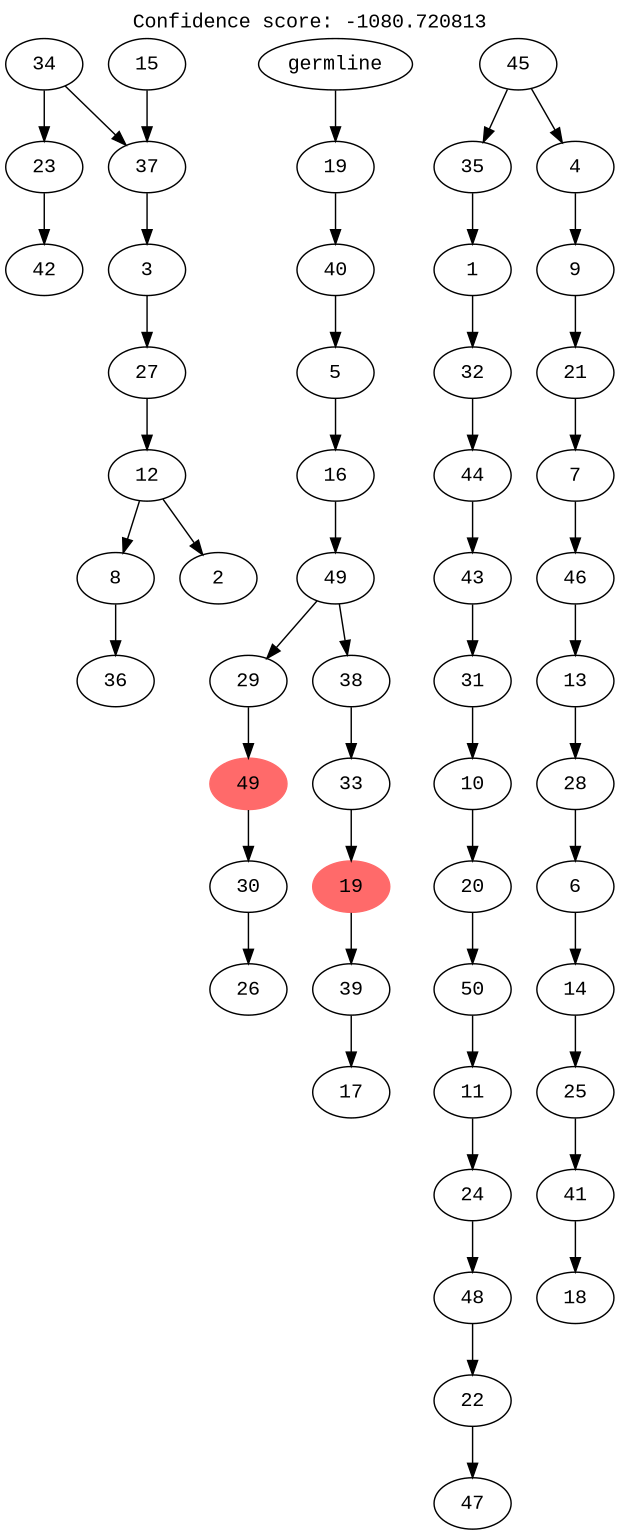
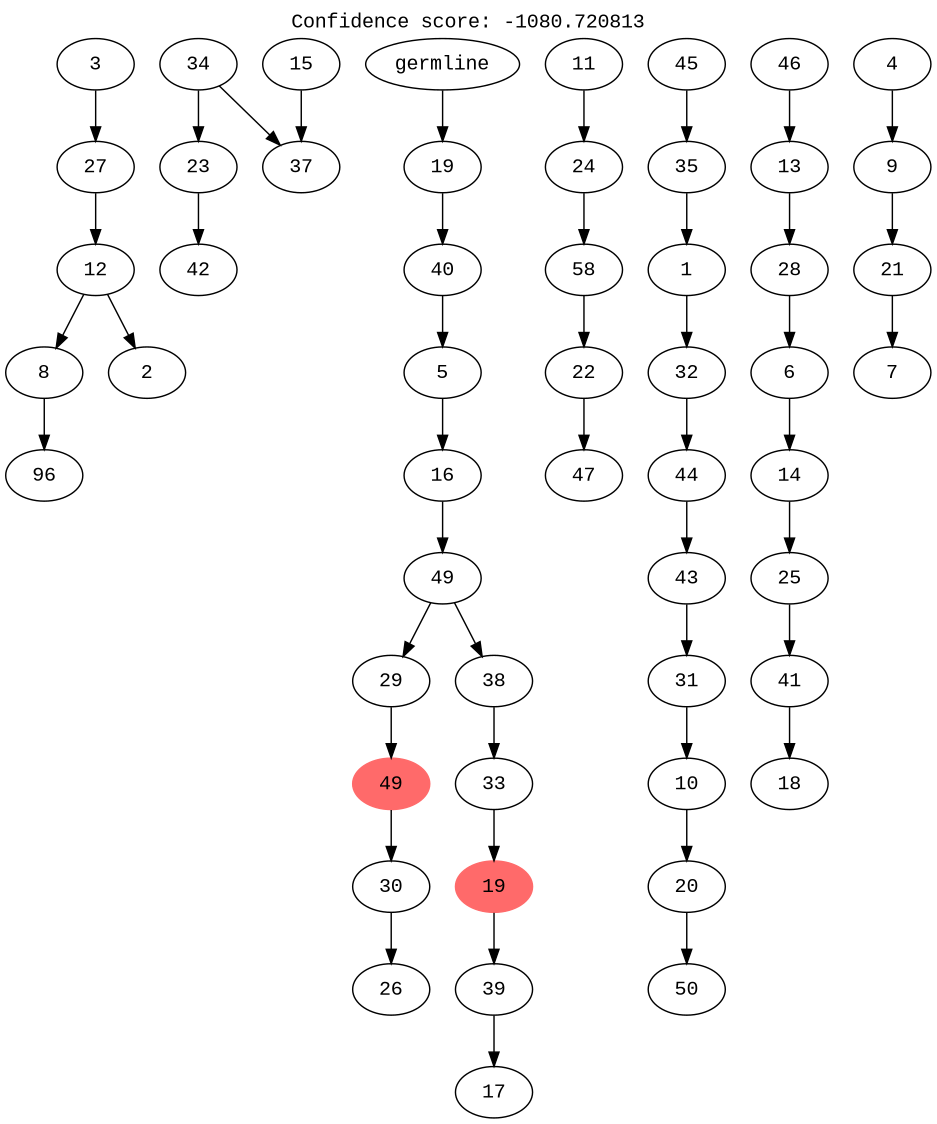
edge "45" -> "4": removed
edge "37" -> "3": removed
edge "7" -> "46": removed
node "36": label "36" -> "96"
edge "50" -> "11": removed
node "48": label "48" -> "58"
